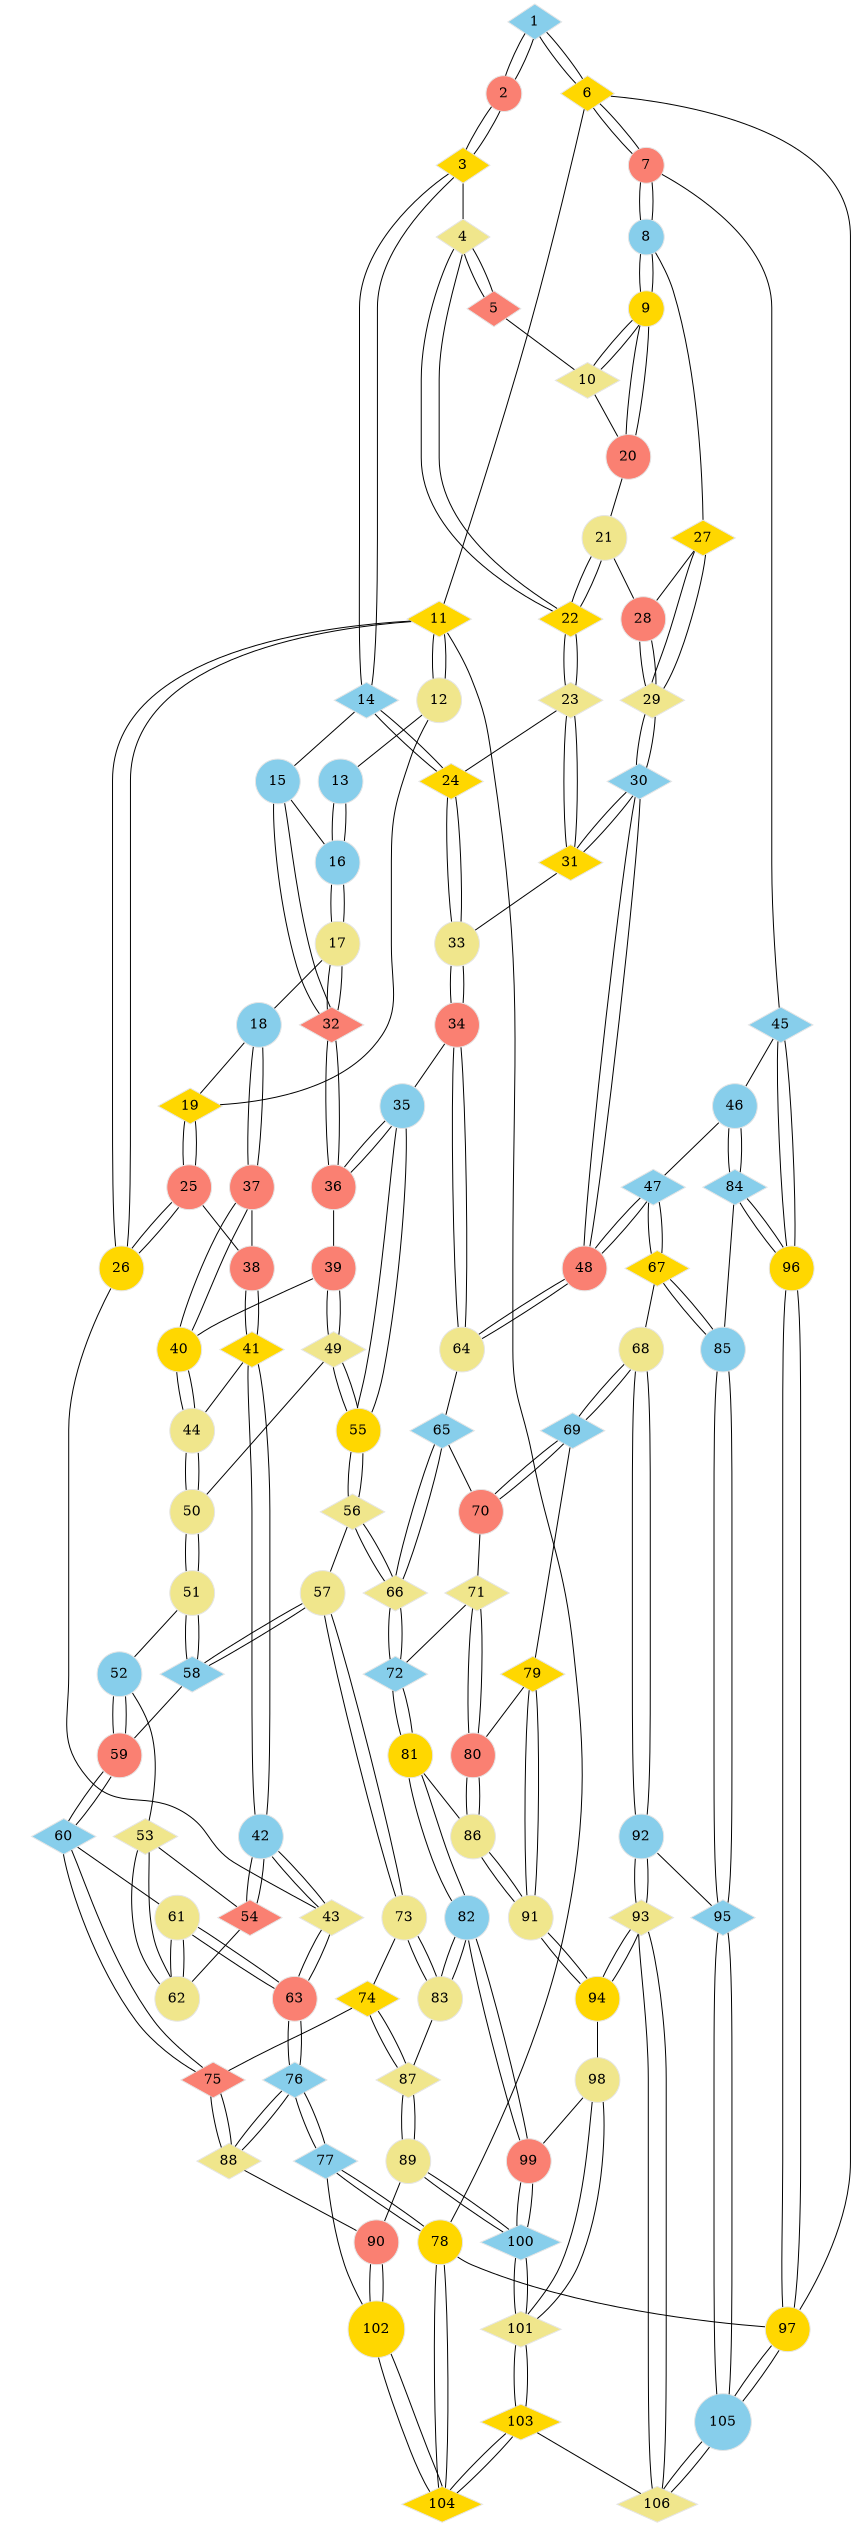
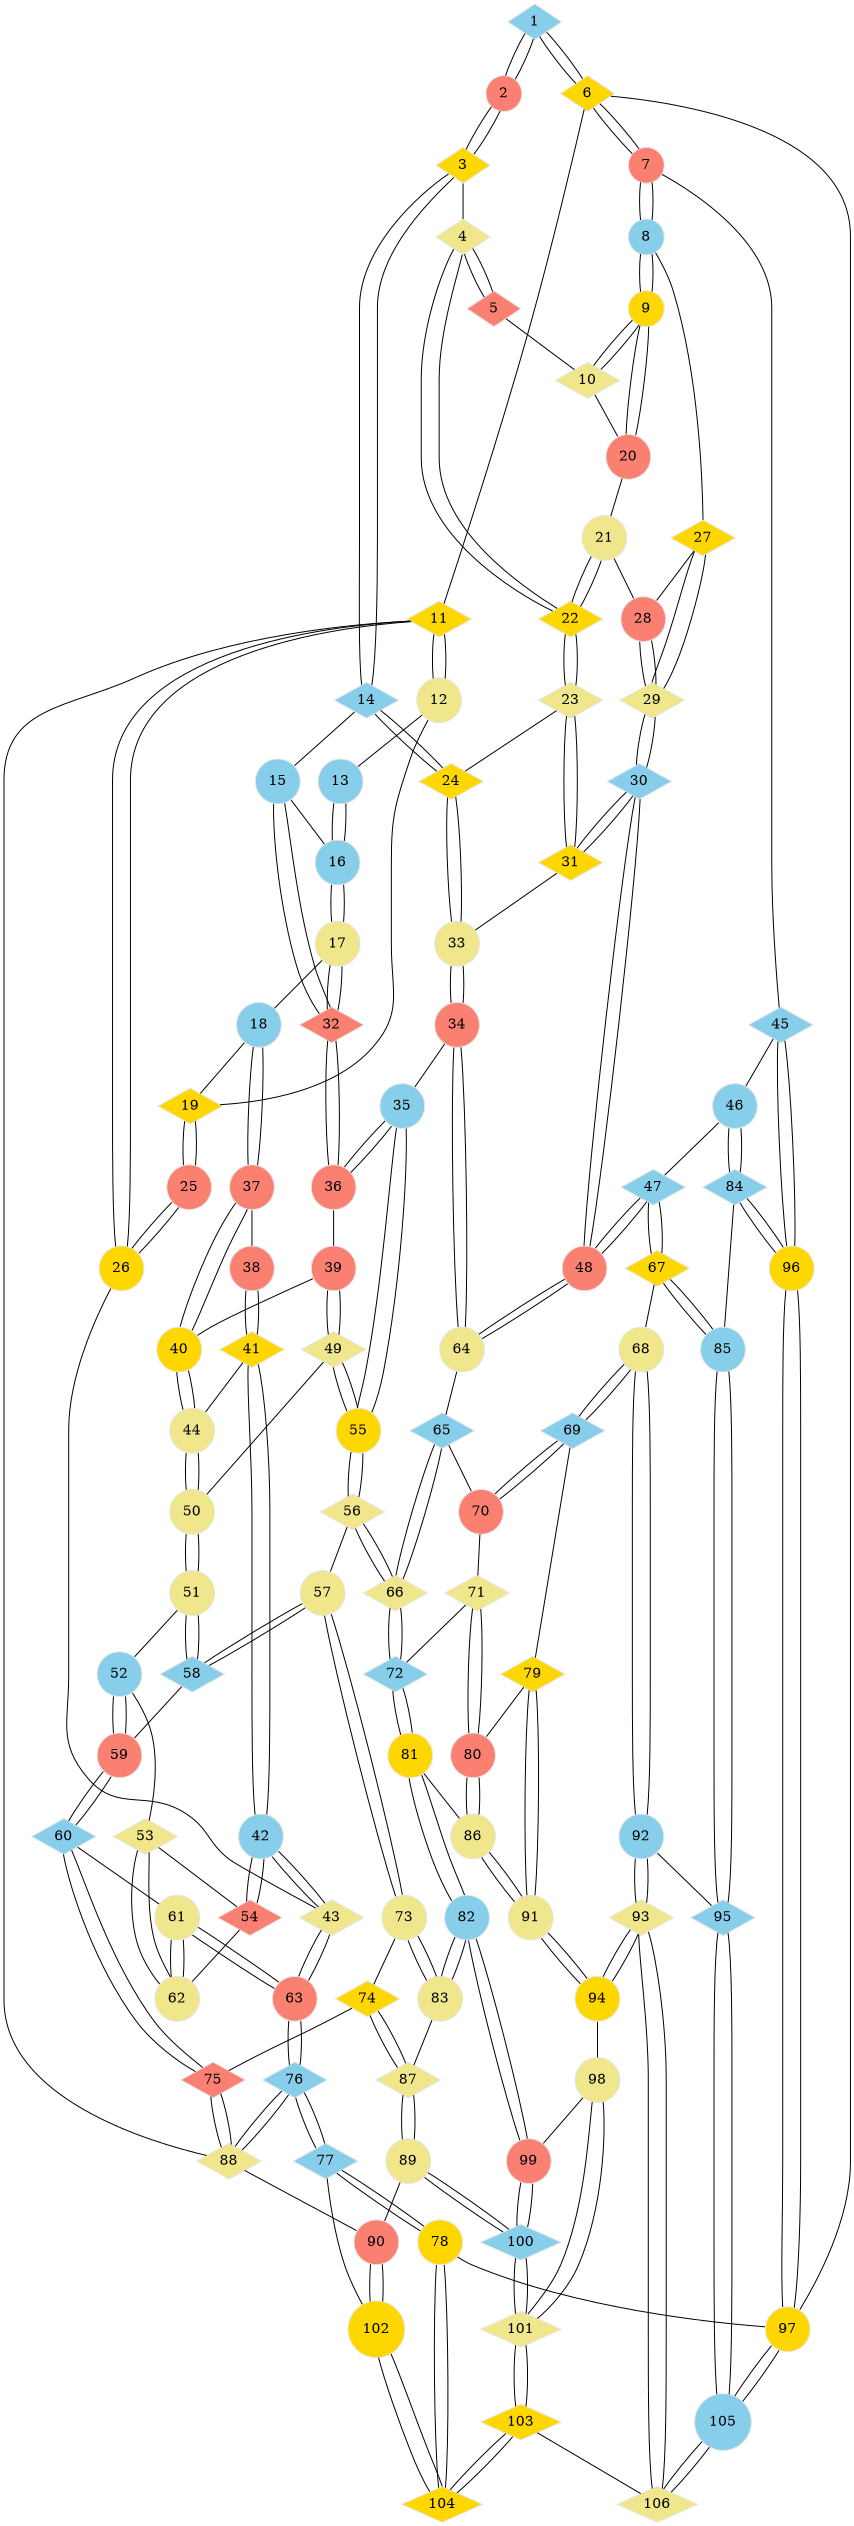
edge "25" -- "38": removed
edge "11" -- "78": now "11" -- "88"
